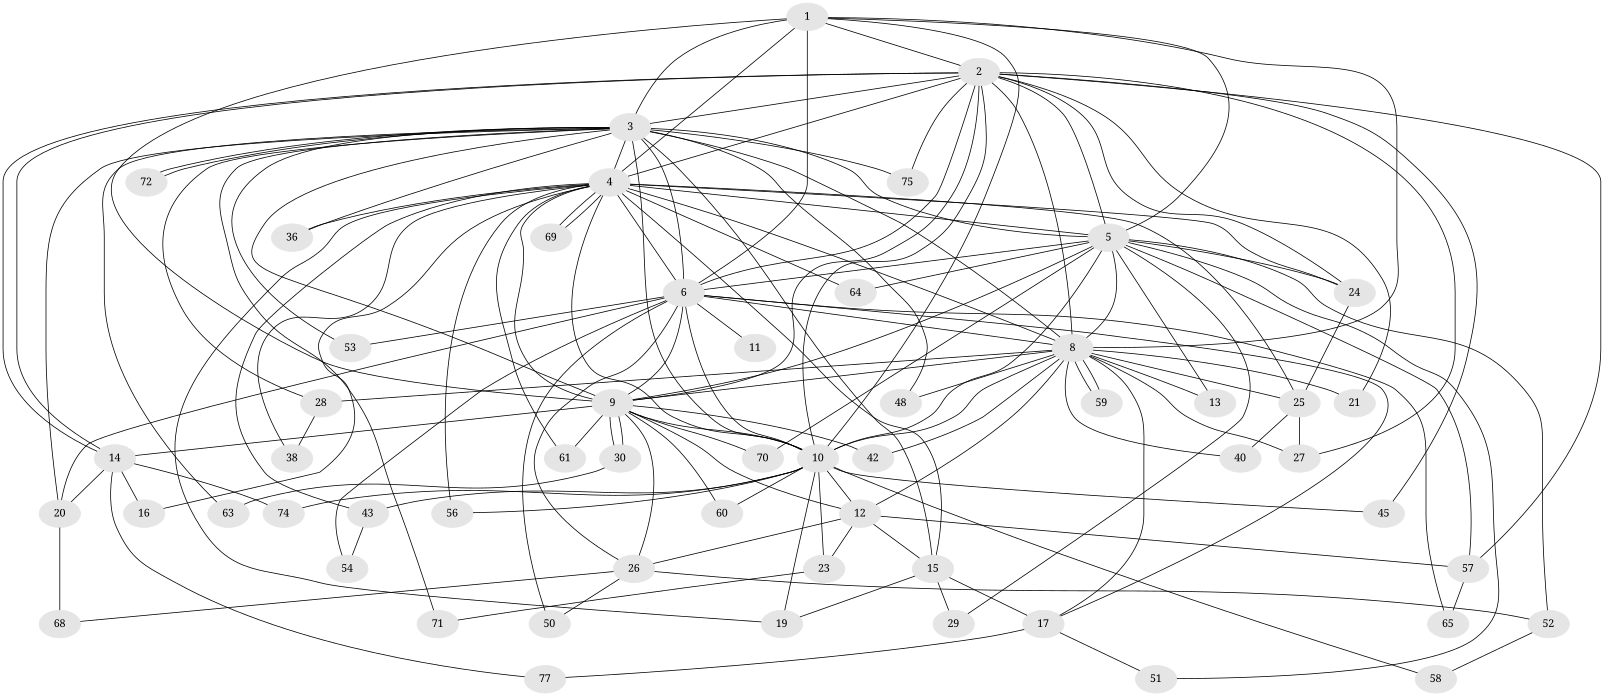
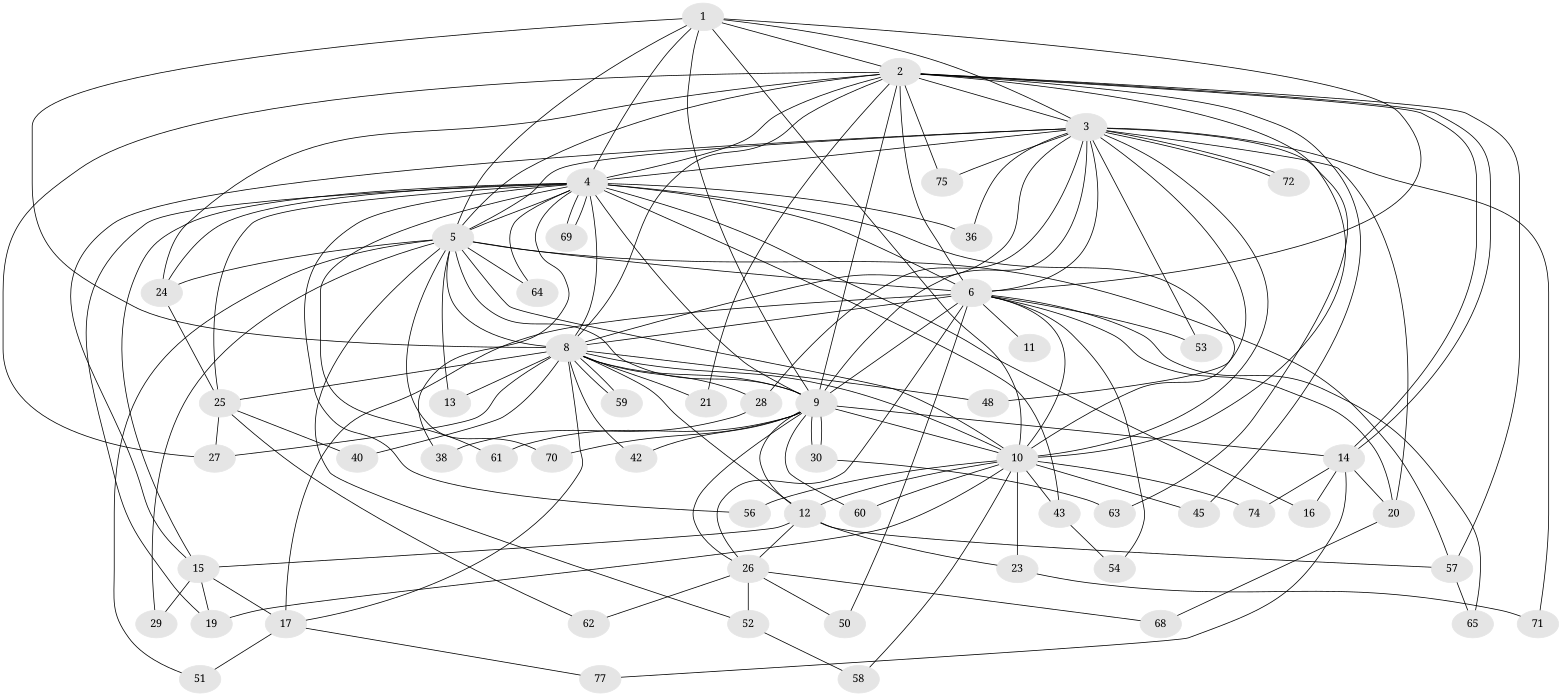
node "62": added
